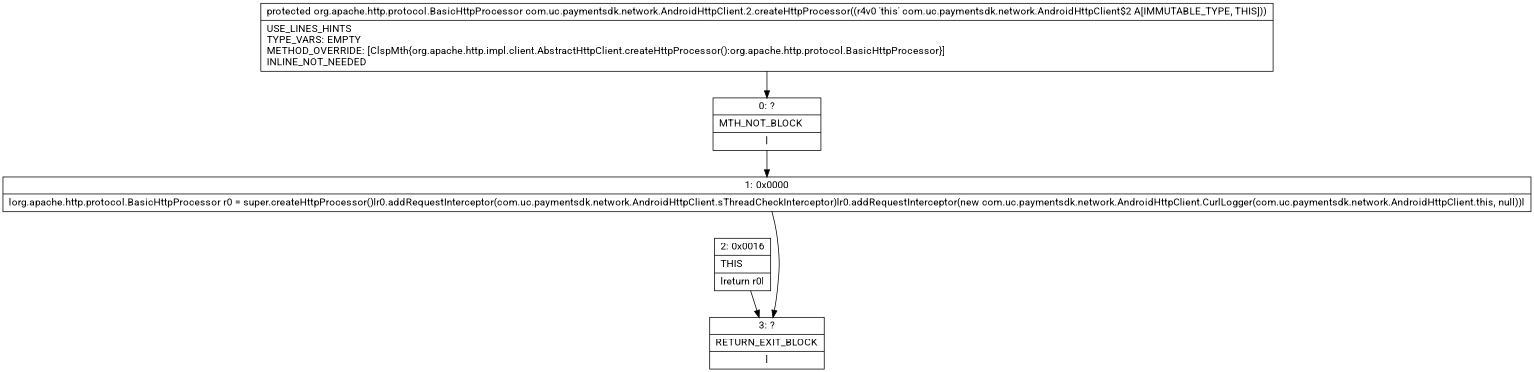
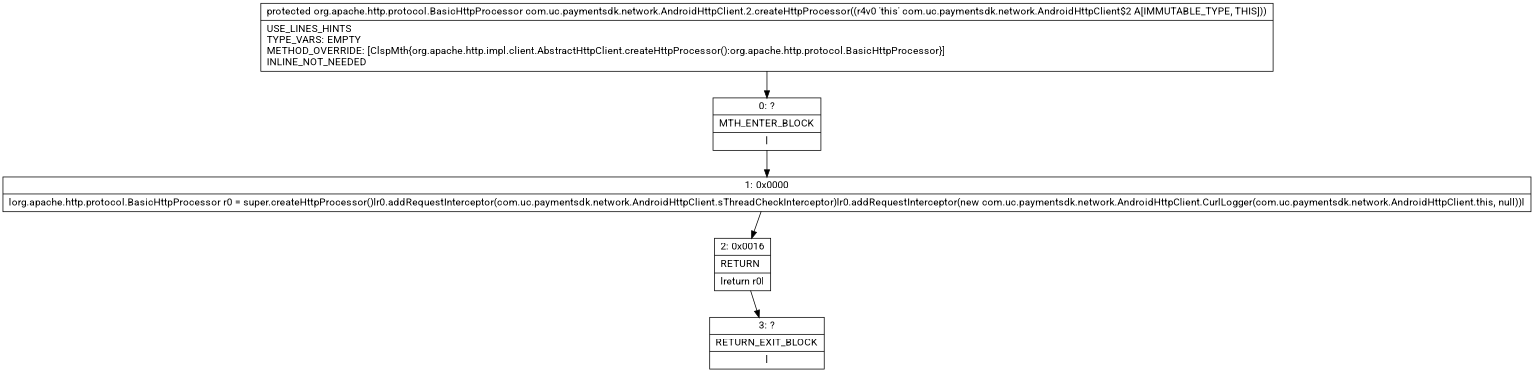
node "0: ?": text "MTH_NOT_BLOCK" -> "MTH_ENTER_BLOCK"
edge "1: 0x0000" -> "3: ?": now "1: 0x0000" -> "2: 0x0016"
node "2: 0x0016": text "THIS" -> "RETURN"
